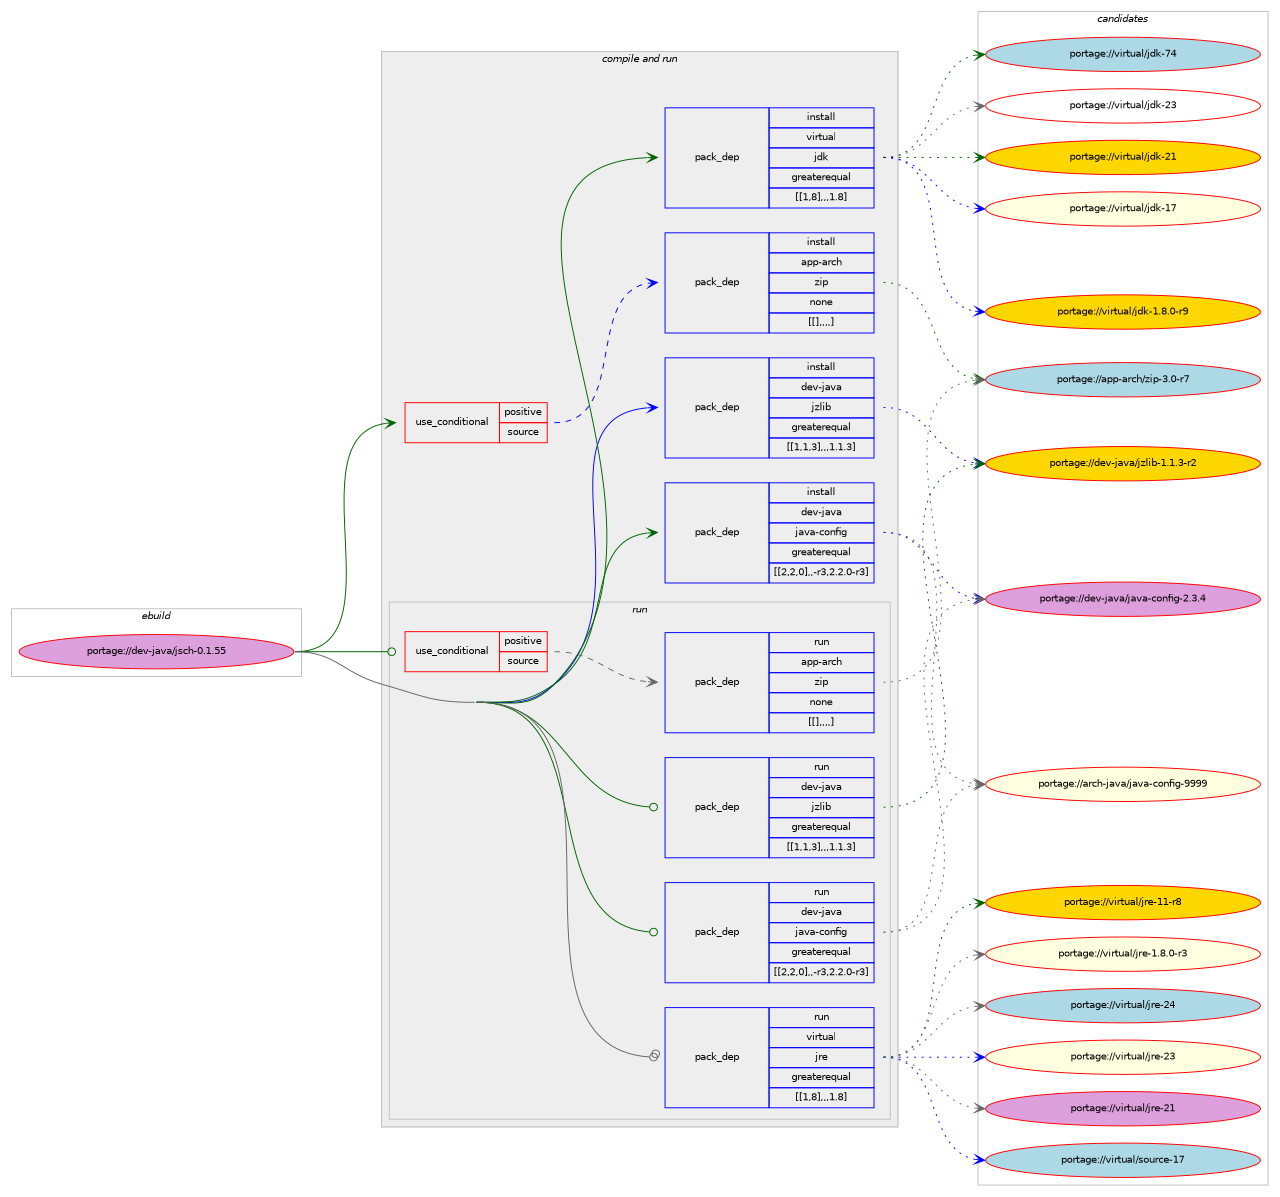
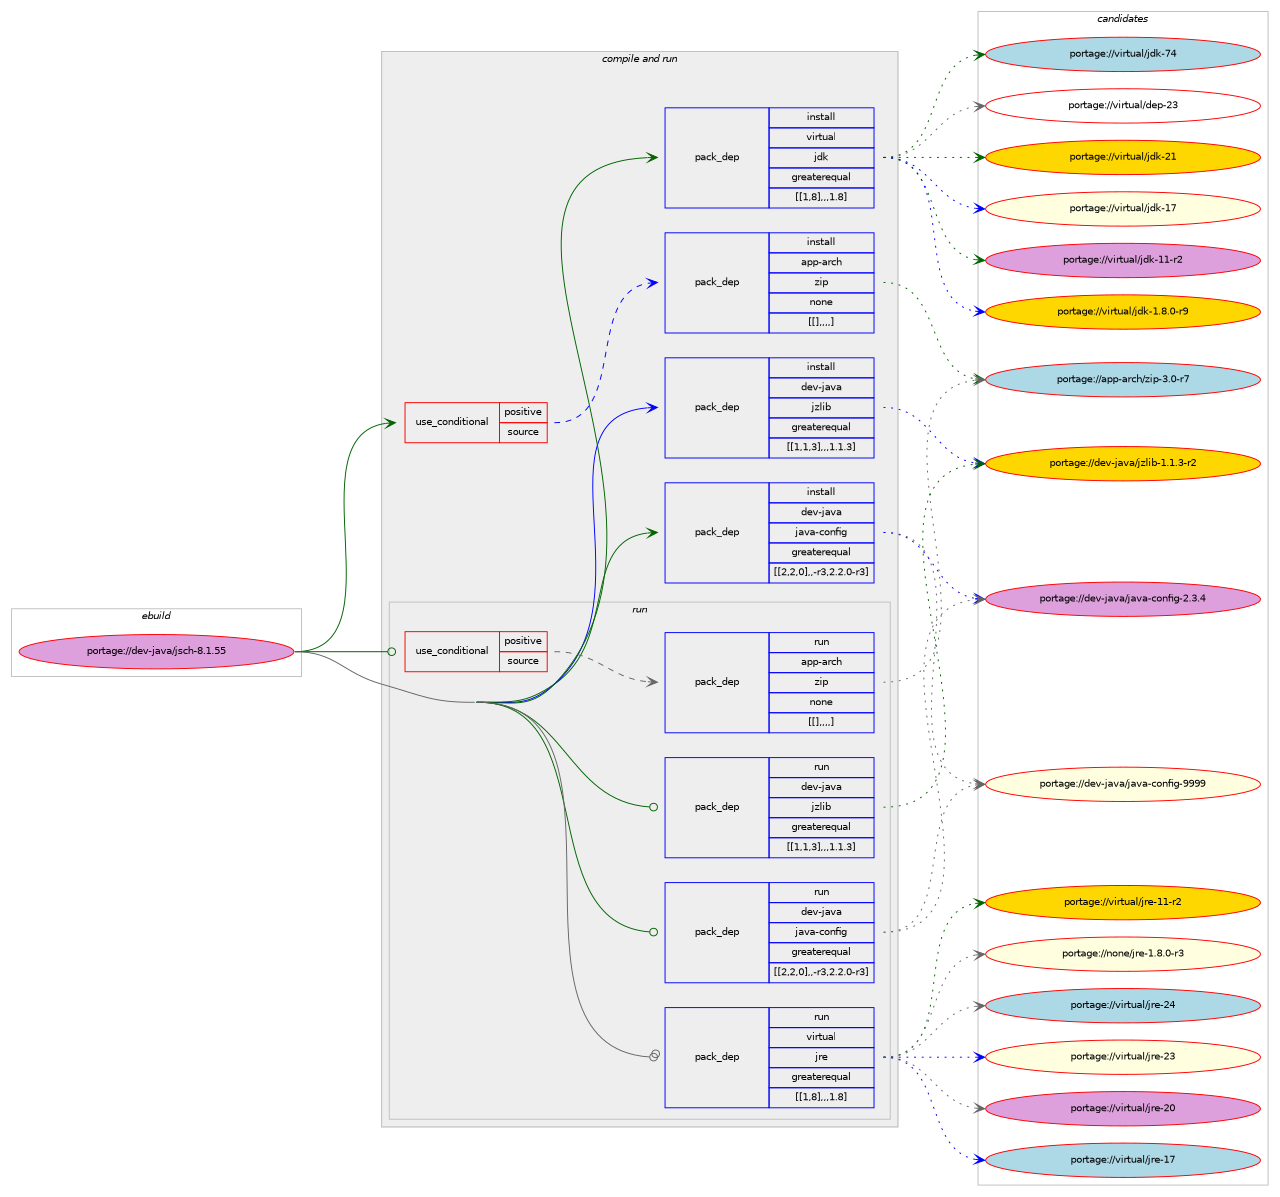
node "portage://virtual/jdk-23": label "portage://virtual/jdk-23" -> "portage://virtual/dep-23"
node "portage://virtual/jdk-11-r2": added
node "portage://dev-java/jsch-0.1.55": label "portage://dev-java/jsch-0.1.55" -> "portage://dev-java/jsch-8.1.55"
node "portage://arch-java/java-config-9999": label "portage://arch-java/java-config-9999" -> "portage://dev-java/java-config-9999"
node "portage://virtual/jre-11-r8": label "portage://virtual/jre-11-r8" -> "portage://virtual/jre-11-r2"
node "portage://virtual/jre-1.8.0-r3": label "portage://virtual/jre-1.8.0-r3" -> "portage://none/jre-1.8.0-r3"
node "portage://virtual/jre-21": label "portage://virtual/jre-21" -> "portage://virtual/jre-20"
node "portage://virtual/source-17": label "portage://virtual/source-17" -> "portage://virtual/jre-17"
